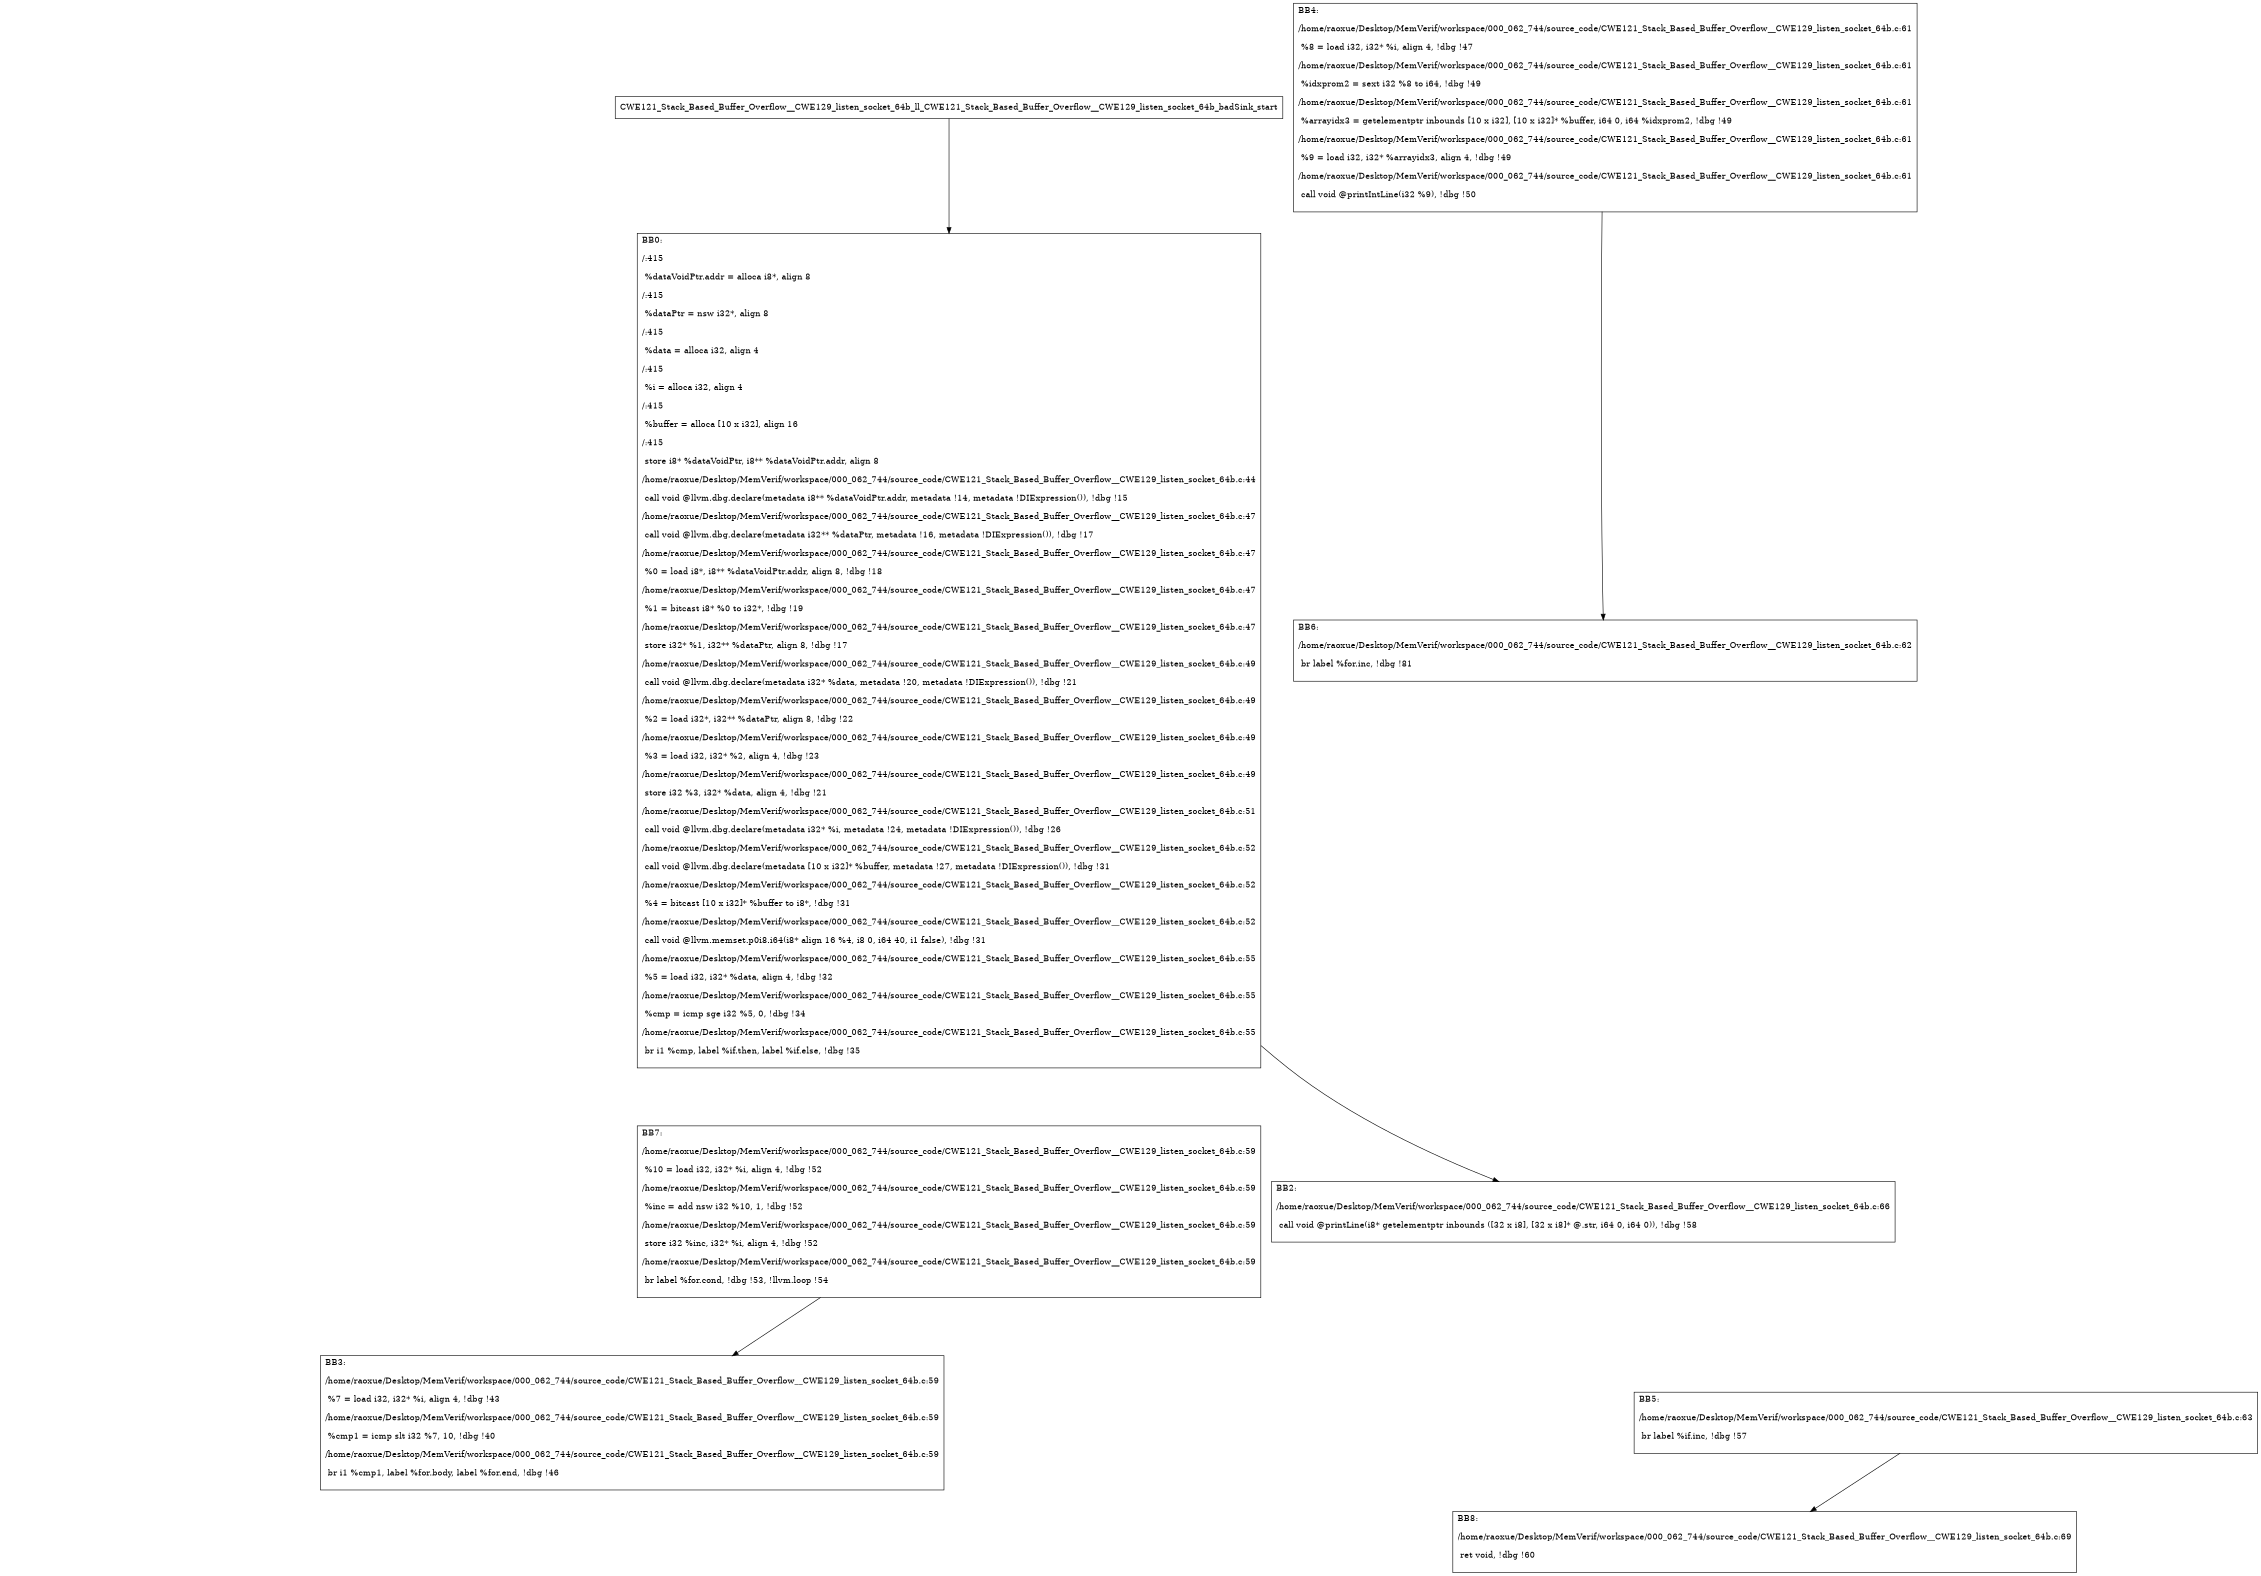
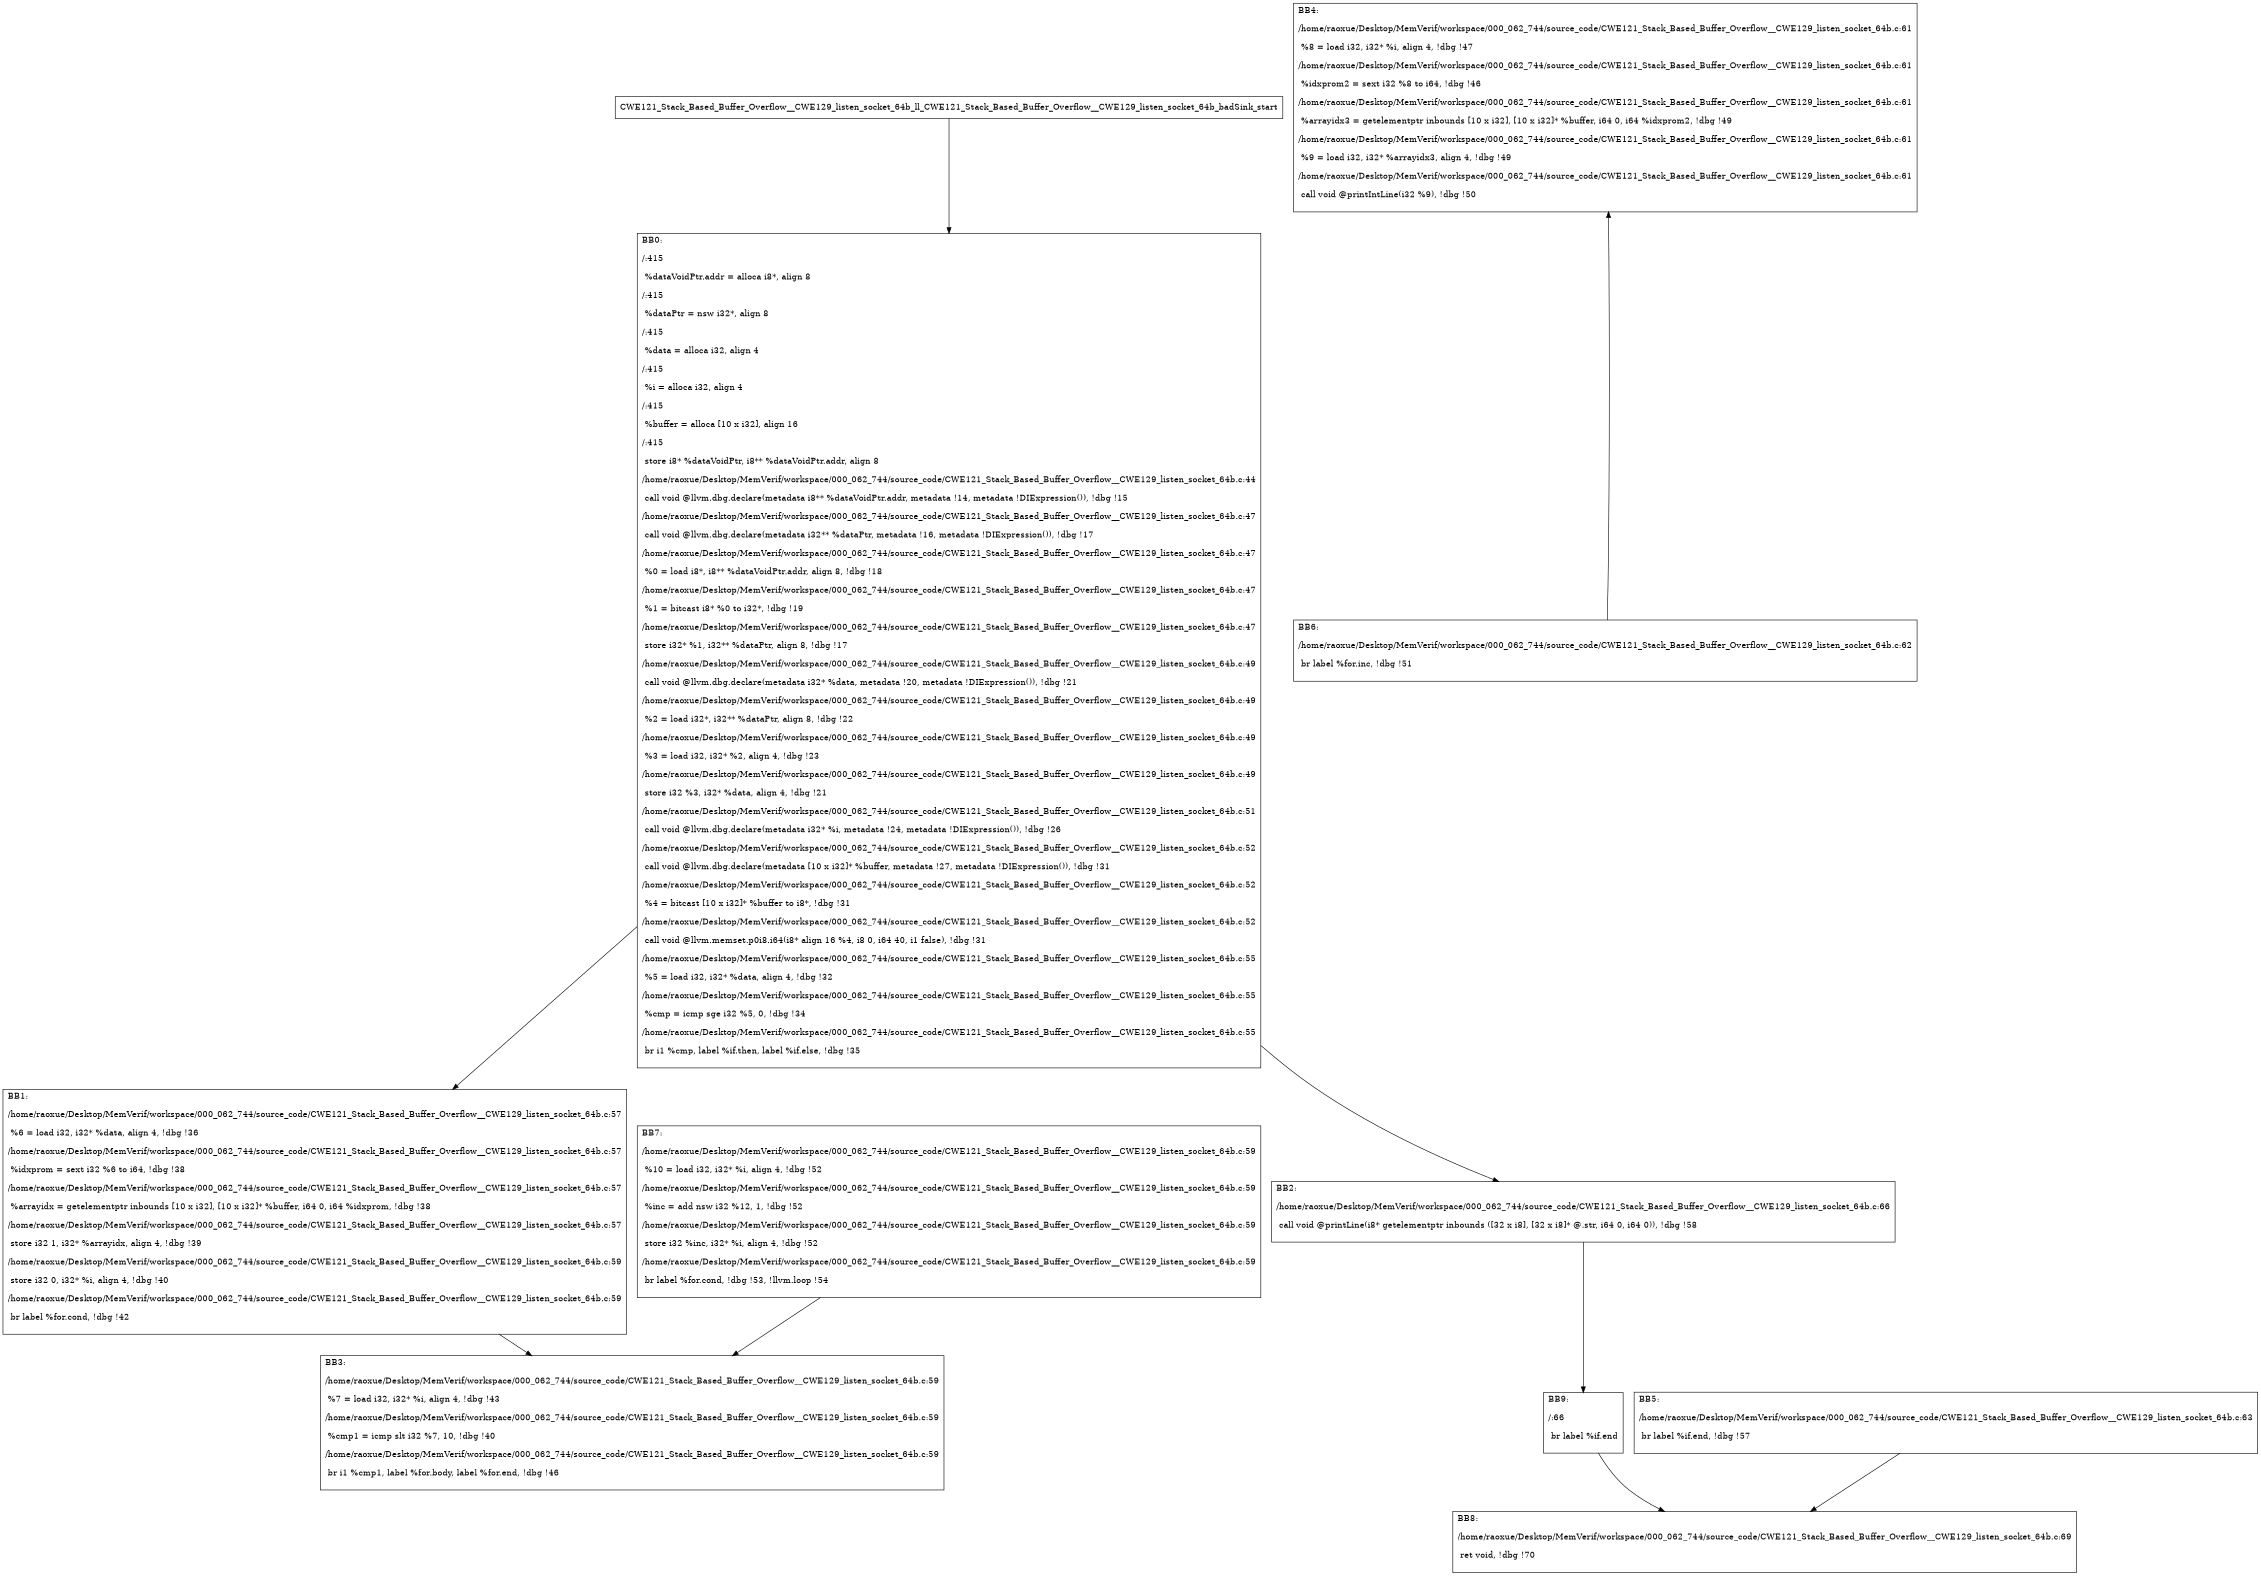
node "BB4:": text "%idxprom2 = sext i32 %8 to i64, !dbg !49" -> "%idxprom2 = sext i32 %8 to i64, !dbg !46"
edge "BB4:" -> "BB6:": reversed
node "BB6:": text "br label %for.inc, !dbg !81" -> "br label %for.inc, !dbg !51"
node "BB7:": text "%inc = add nsw i32 %10, 1, !dbg !52" -> "%inc = add nsw i32 %12, 1, !dbg !52"
node "BB1:": added
node "BB9:": added
node "BB5:": text "br label %if.inc, !dbg !57" -> "br label %if.end, !dbg !57"
node "BB8:": text "ret void, !dbg !60" -> "ret void, !dbg !70"
